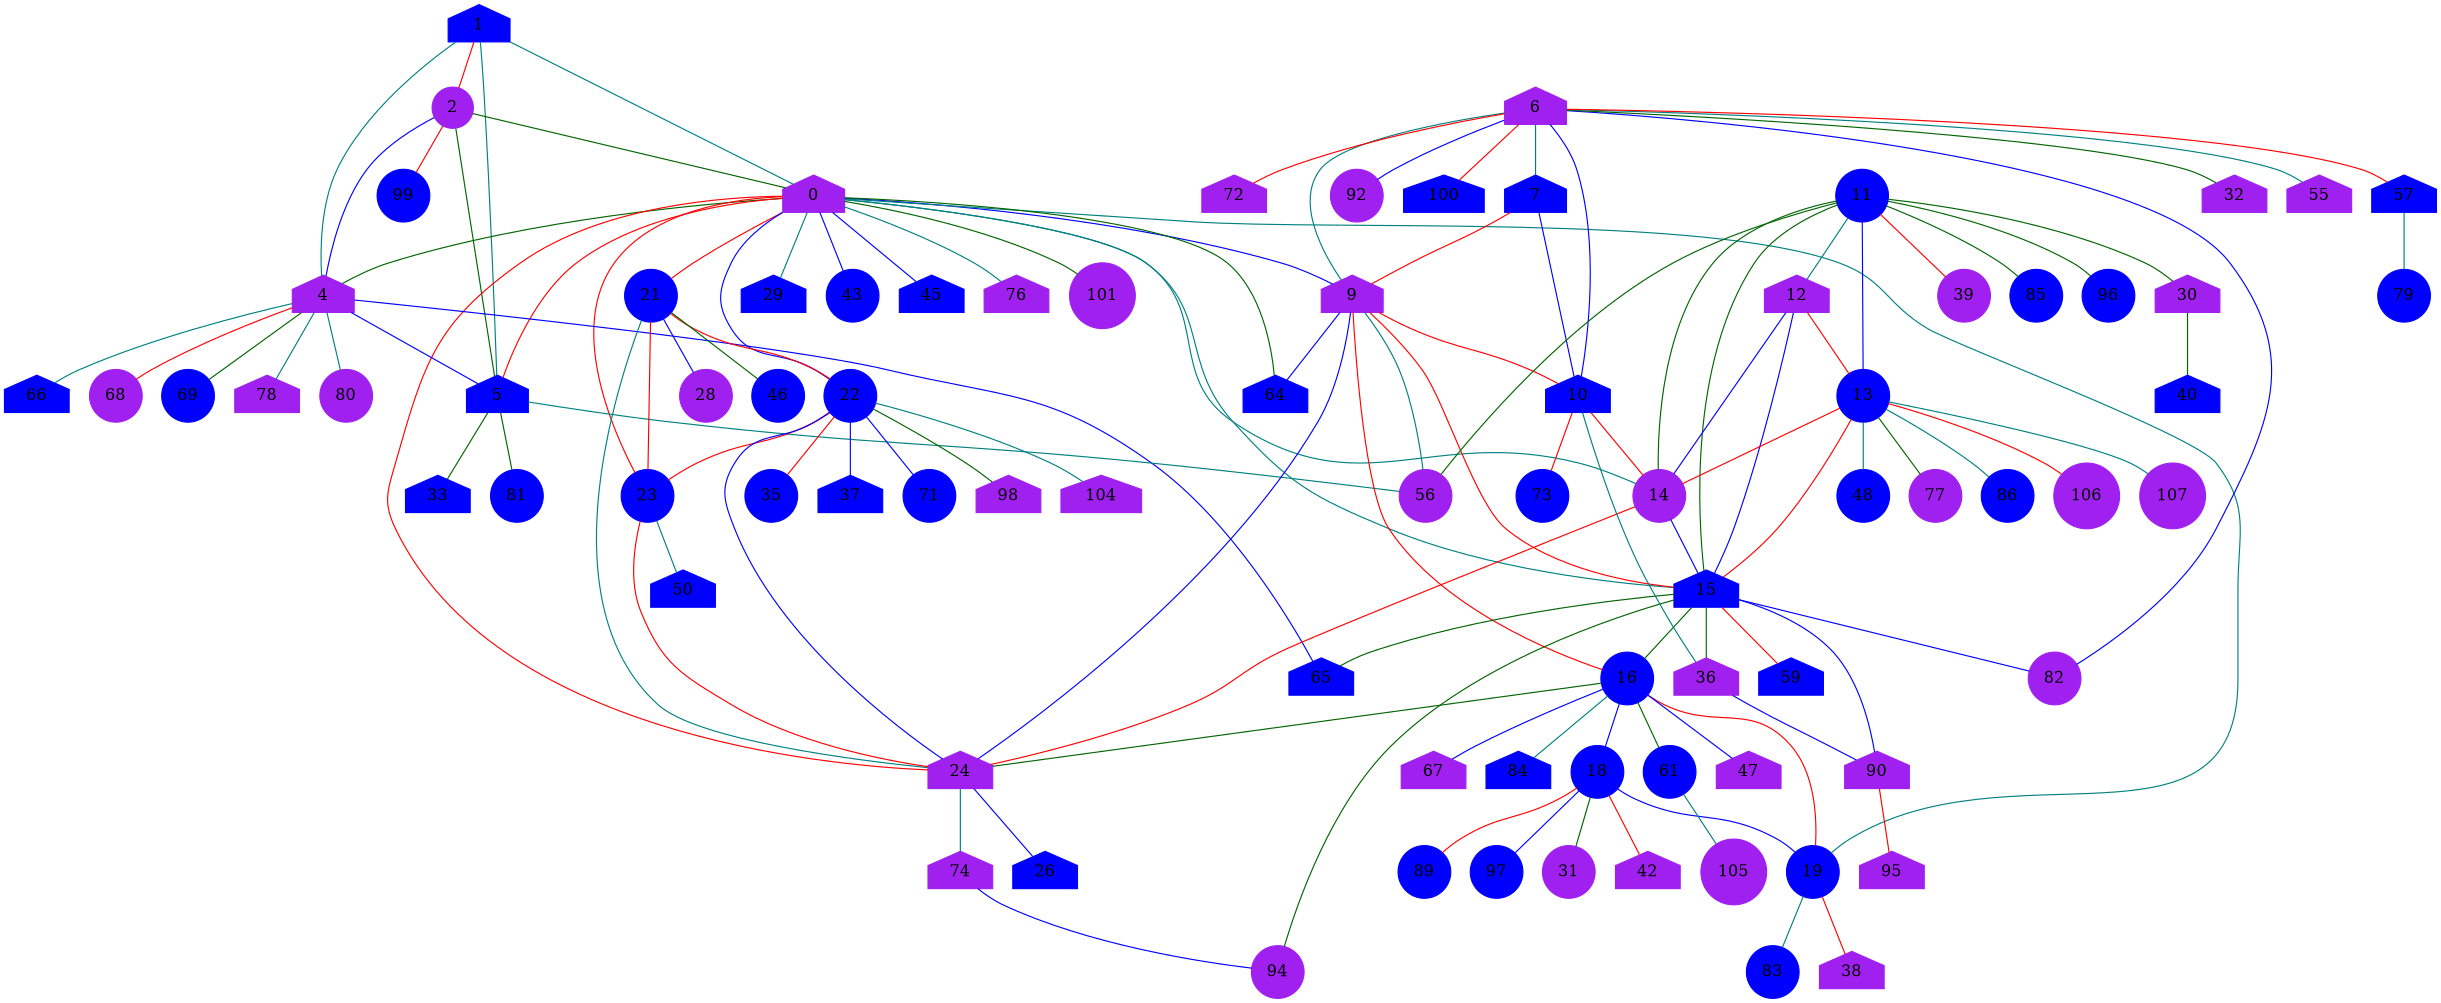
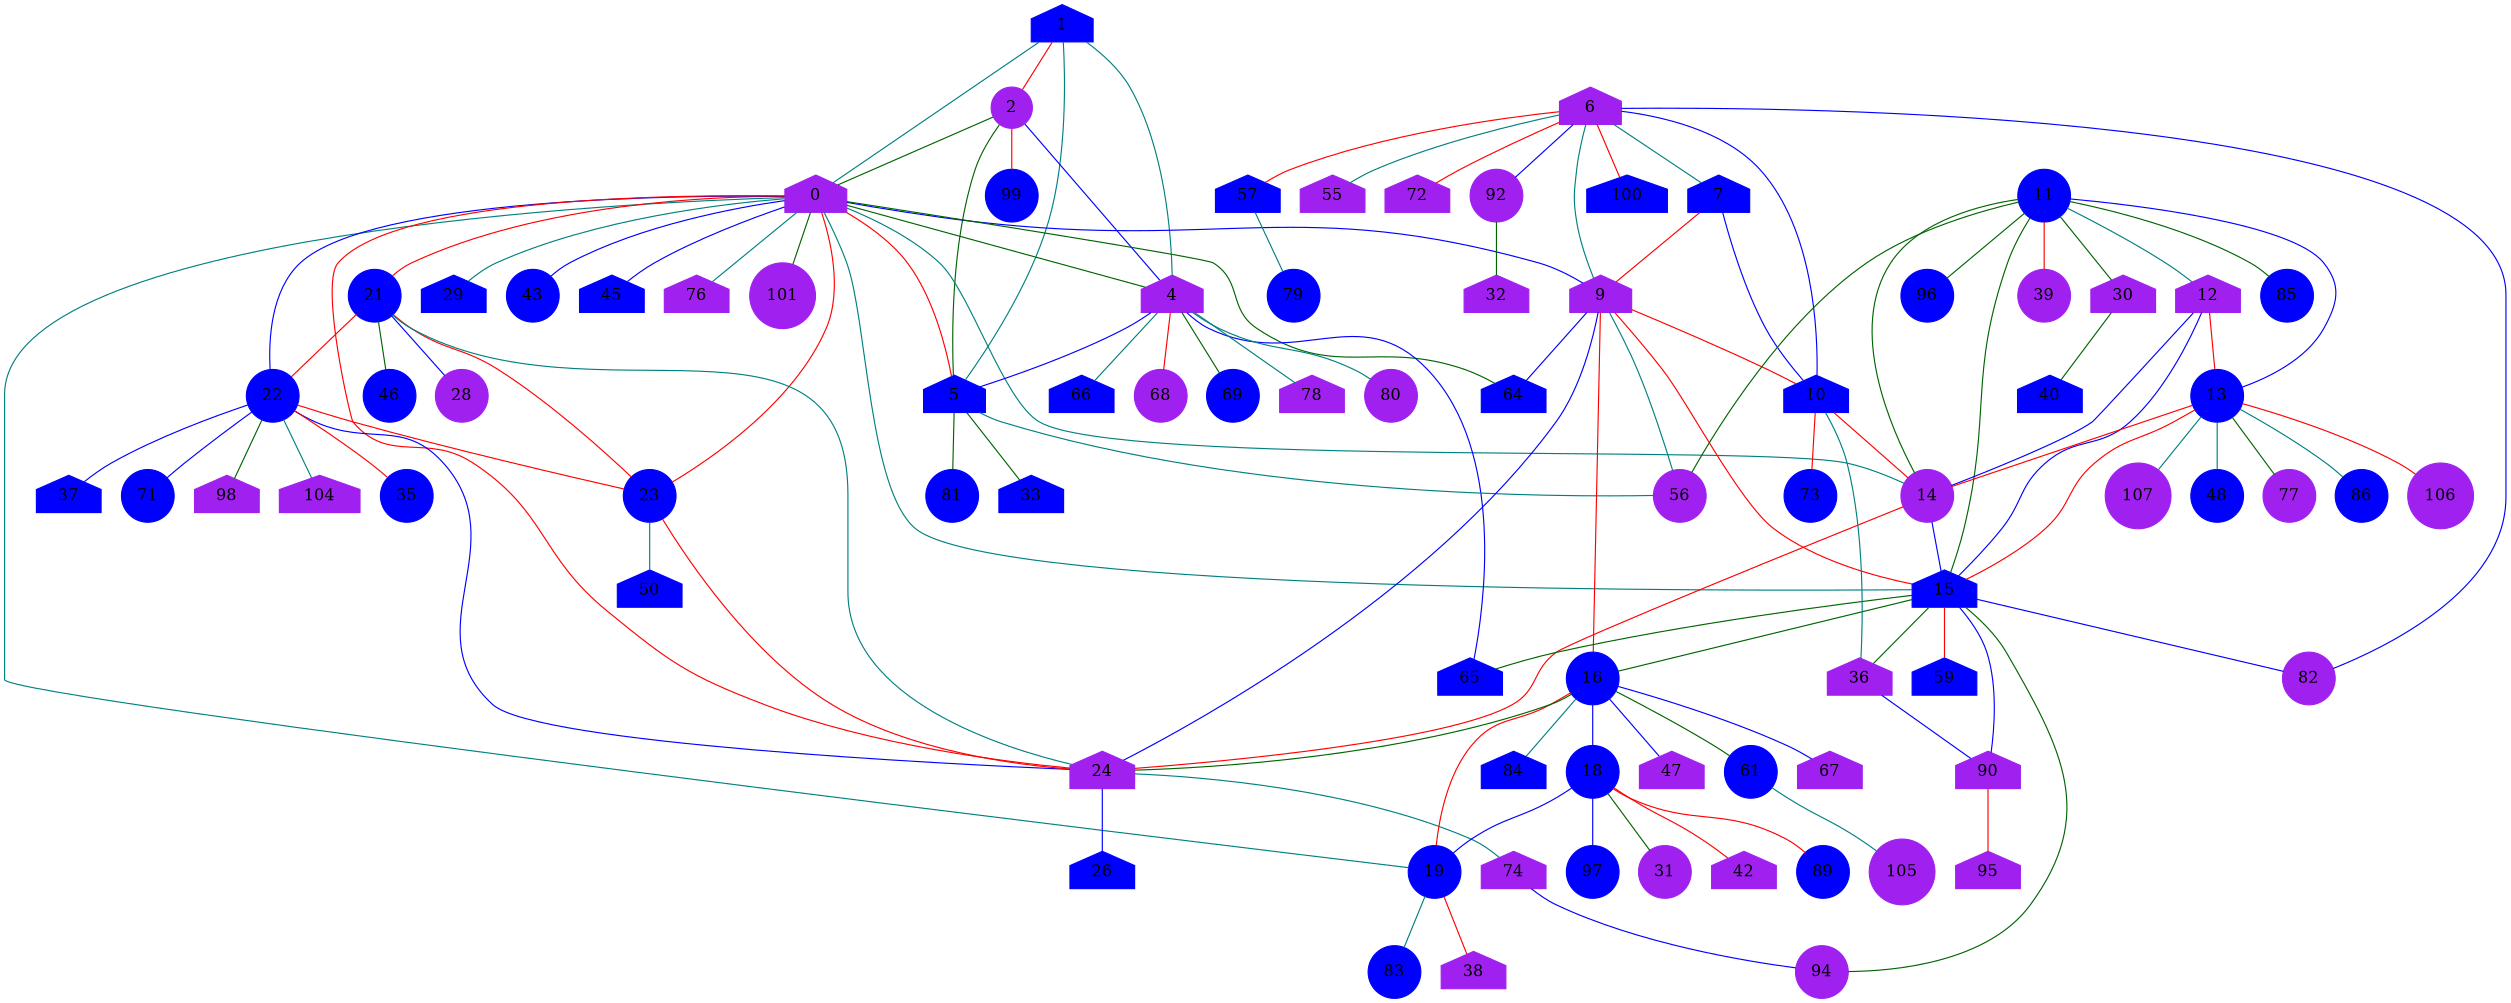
edge "6" -- "32": now "92" -- "32"
